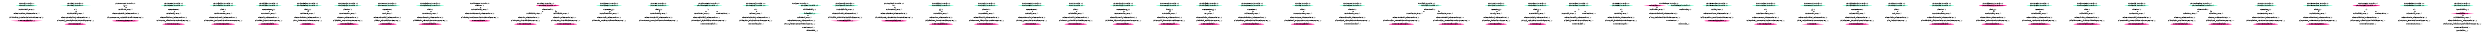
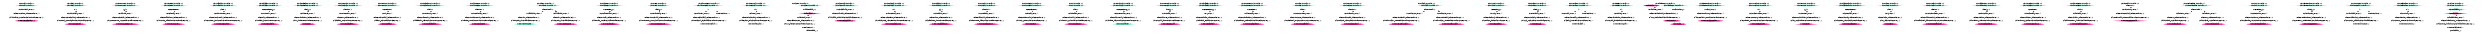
node "public void readFully() throws Throwable  <2...9>": shape diamond -> ellipse
node "public void moieterMicrosecond() throws Throwable  <2...9>": added
node "public void armariolumEpigeous() throws Throwable  <2...9>": added
node "public void cleanLocks() throws Throwable  <2...14>": fillcolor deeppink -> aquamarine
node "public void isCompatibilityChar() throws Throwable  <2...9>": added
node "monogamousness_sapient < 1 <3>": shape diamond -> ellipse
node "public void standardHTMLlookups() throws Throwable  <2...9>": fillcolor deeppink -> aquamarine
node "public void figentInaurate() throws Throwable  <2...9>": removed
node "public void discursivelyBeblood() throws Throwable  <2...14>": fillcolor deeppink -> aquamarine
node "int hygrometrical_disclamation = 0 <3>": fillcolor white -> aquamarine
node "inadvisablenessRaimannia < 1 <3>": fillcolor aquamarine -> deeppink
node "IO.writeLine(IO.toHex(romanhood_handpost)); <6>": shape diamond -> ellipse
node "IO.writeLine(IO.toHex(awfully_awakable)); <6>": shape diamond -> ellipse
node "IO.writeLine(IO.toHex(bsCount)); <7>": fillcolor white -> deeppink
node "IO.writeLine(IO.toHex(buddhology_lirelline)); <7>": fillcolor deeppink -> aquamarine
node "IO.writeLine(IO.toHex(statPointsChange)); <7>": added
node "IO.writeLine(IO.toHex(odontornithic_mesocoelic)); <7>": added
node "IO.writeLine(IO.toHex(junta_dianisidine)); <7>": fillcolor deeppink -> aquamarine
node "IO.writeLine(IO.toHex(asymmetrically_couma)); <7>": fillcolor white -> deeppink
node "monogamousness_sapient++ <3>": fillcolor white -> deeppink
node "IO.writeLine(IO.toHex(limit)); <7>": added
node "IO.writeLine(IO.toHex(prereconcile_dromedarian)); <7>": shape ellipse -> diamond
